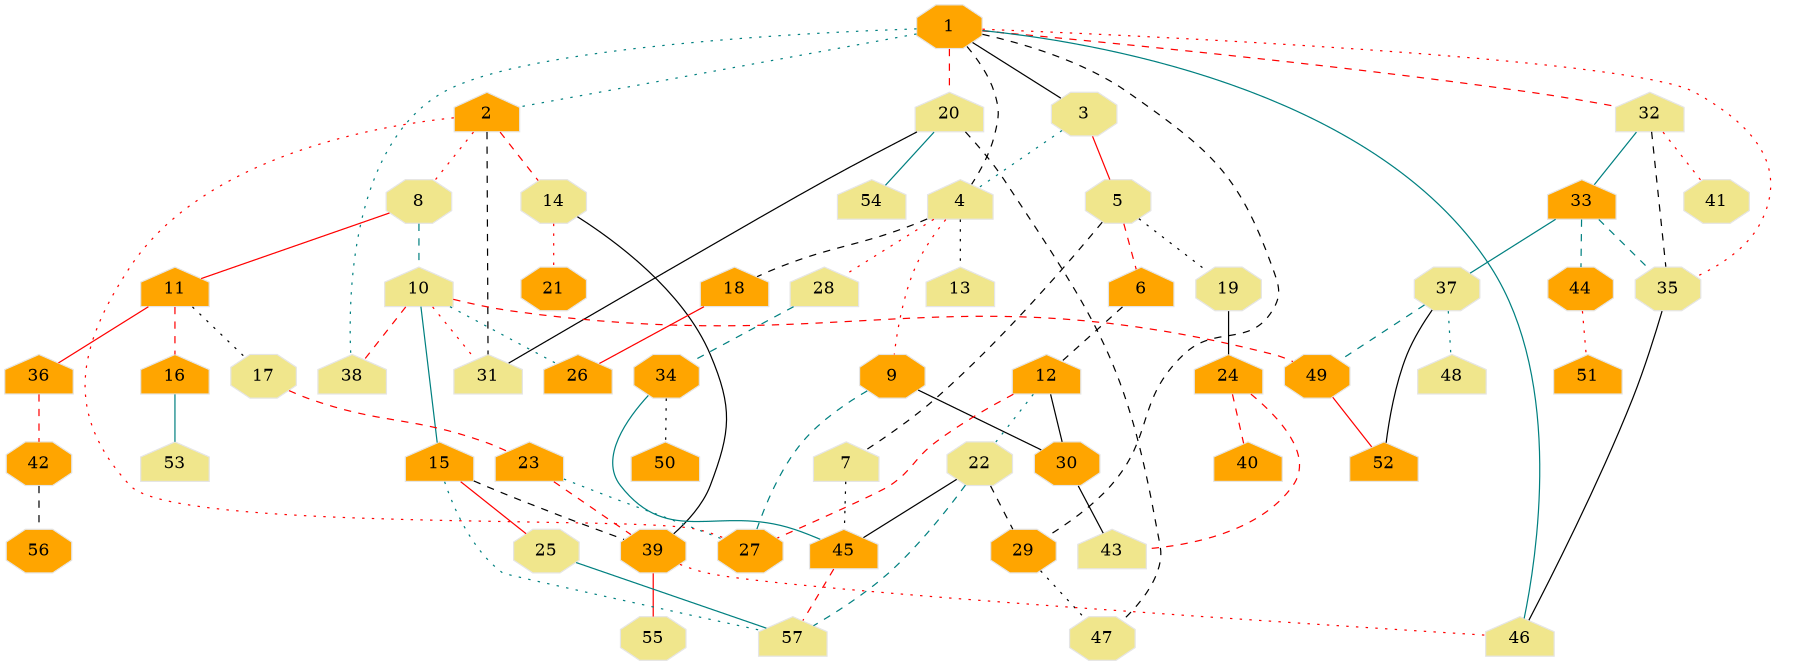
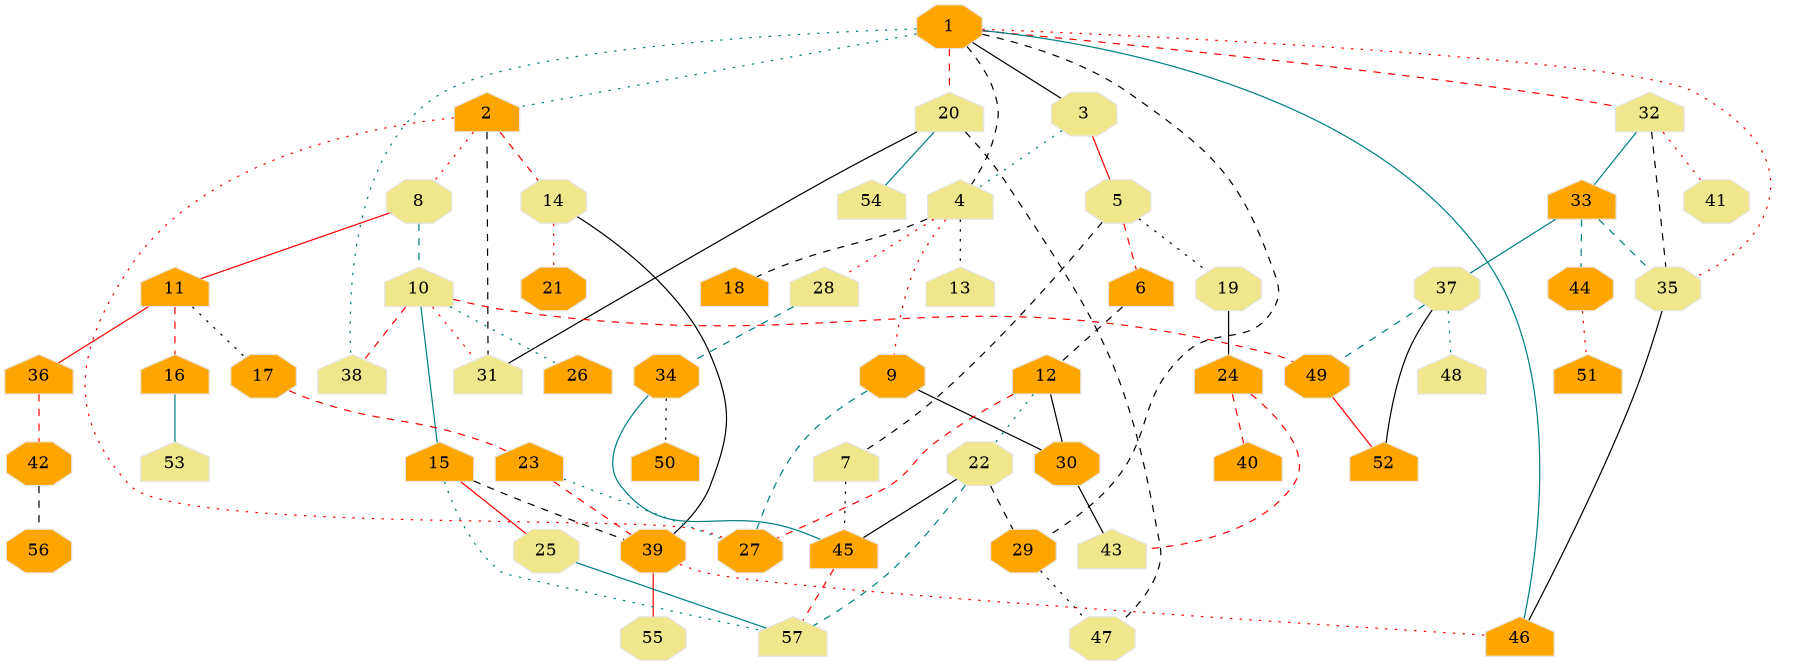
edge "18" -- "26": removed
node "17": fillcolor khaki -> orange
node "46": fillcolor khaki -> orange
